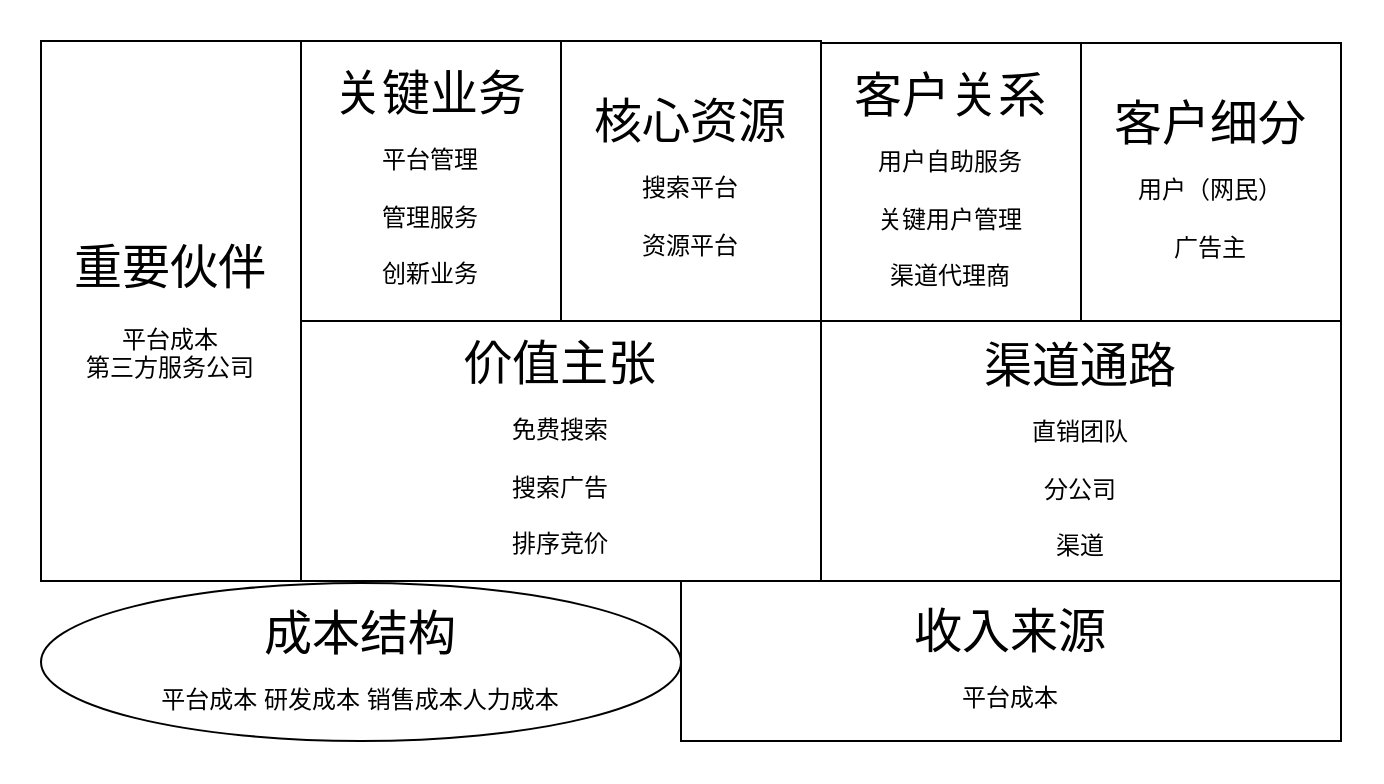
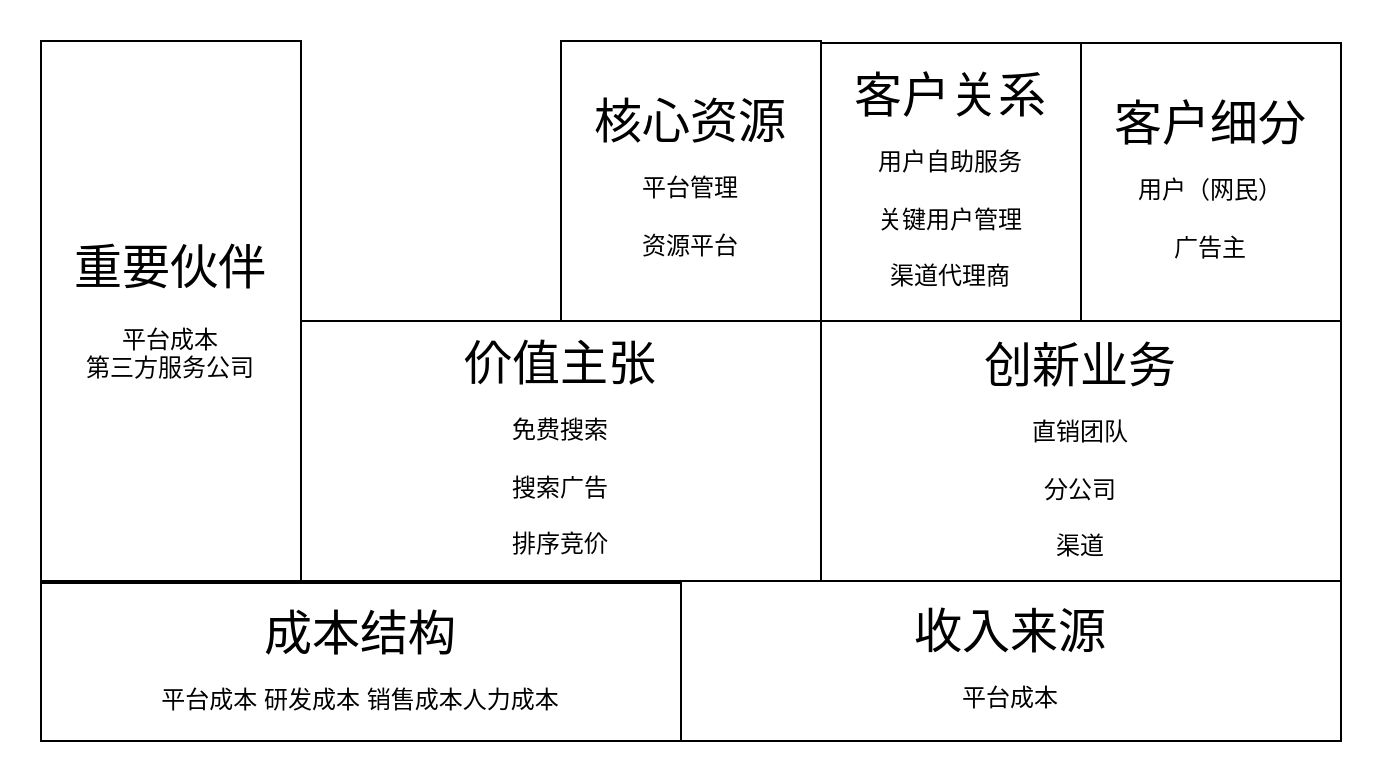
node "关键业务 平台管理 管理服务 创新业务": removed
node "核心资源 搜索平台 资源平台": label "核心资源 搜索平台 资源平台" -> "核心资源 平台管理 资源平台"
node "渠道通路 直销团队 分公司 渠道": label "渠道通路 直销团队 分公司 渠道" -> "创新业务 直销团队 分公司 渠道"
node "成本结构 平台成本 研发成本 销售成本人力成本": shape ellipse -> rectangle
